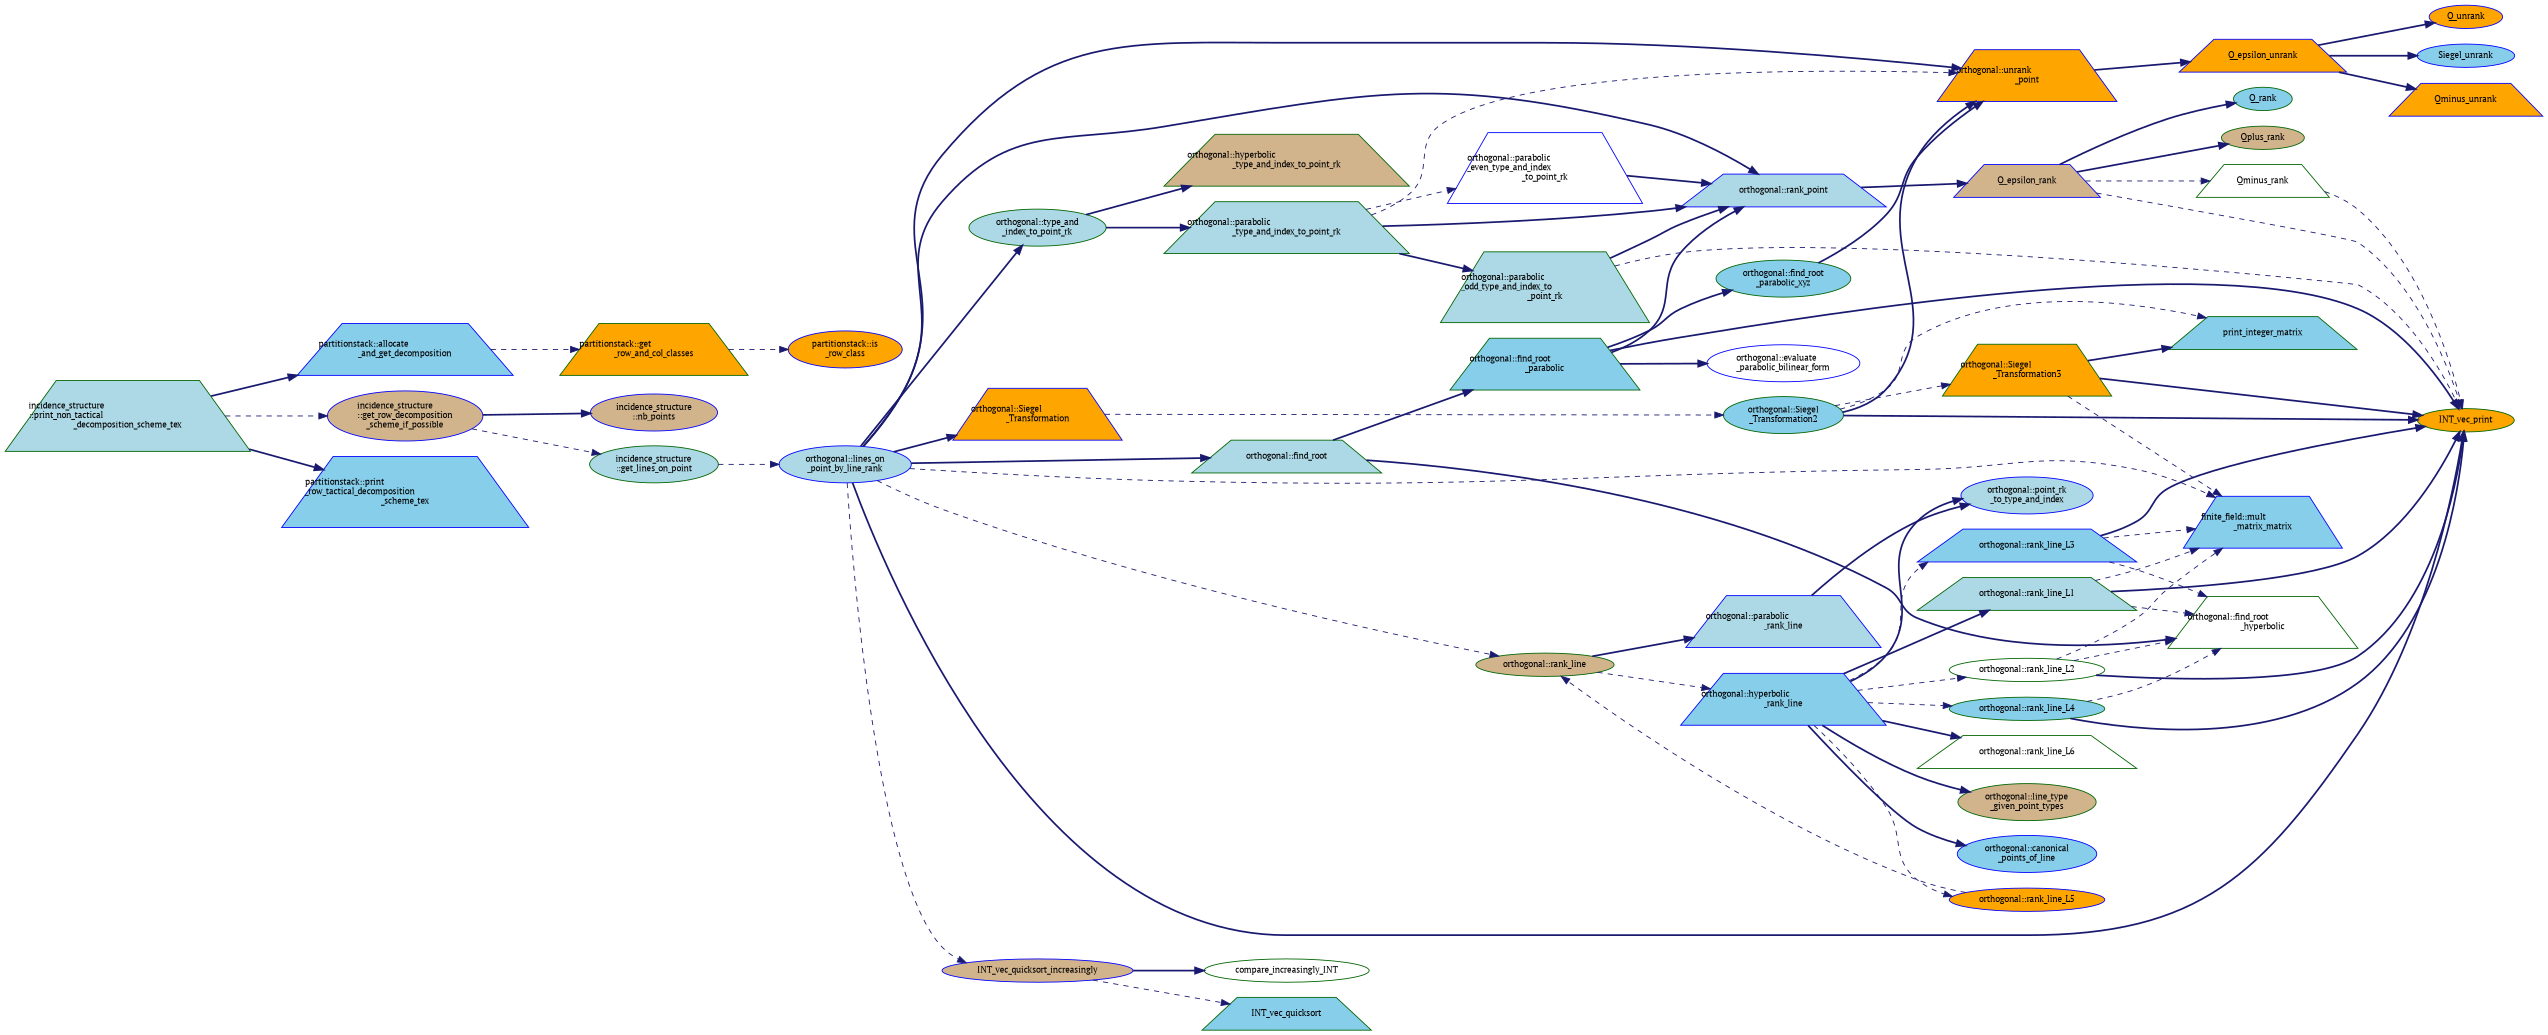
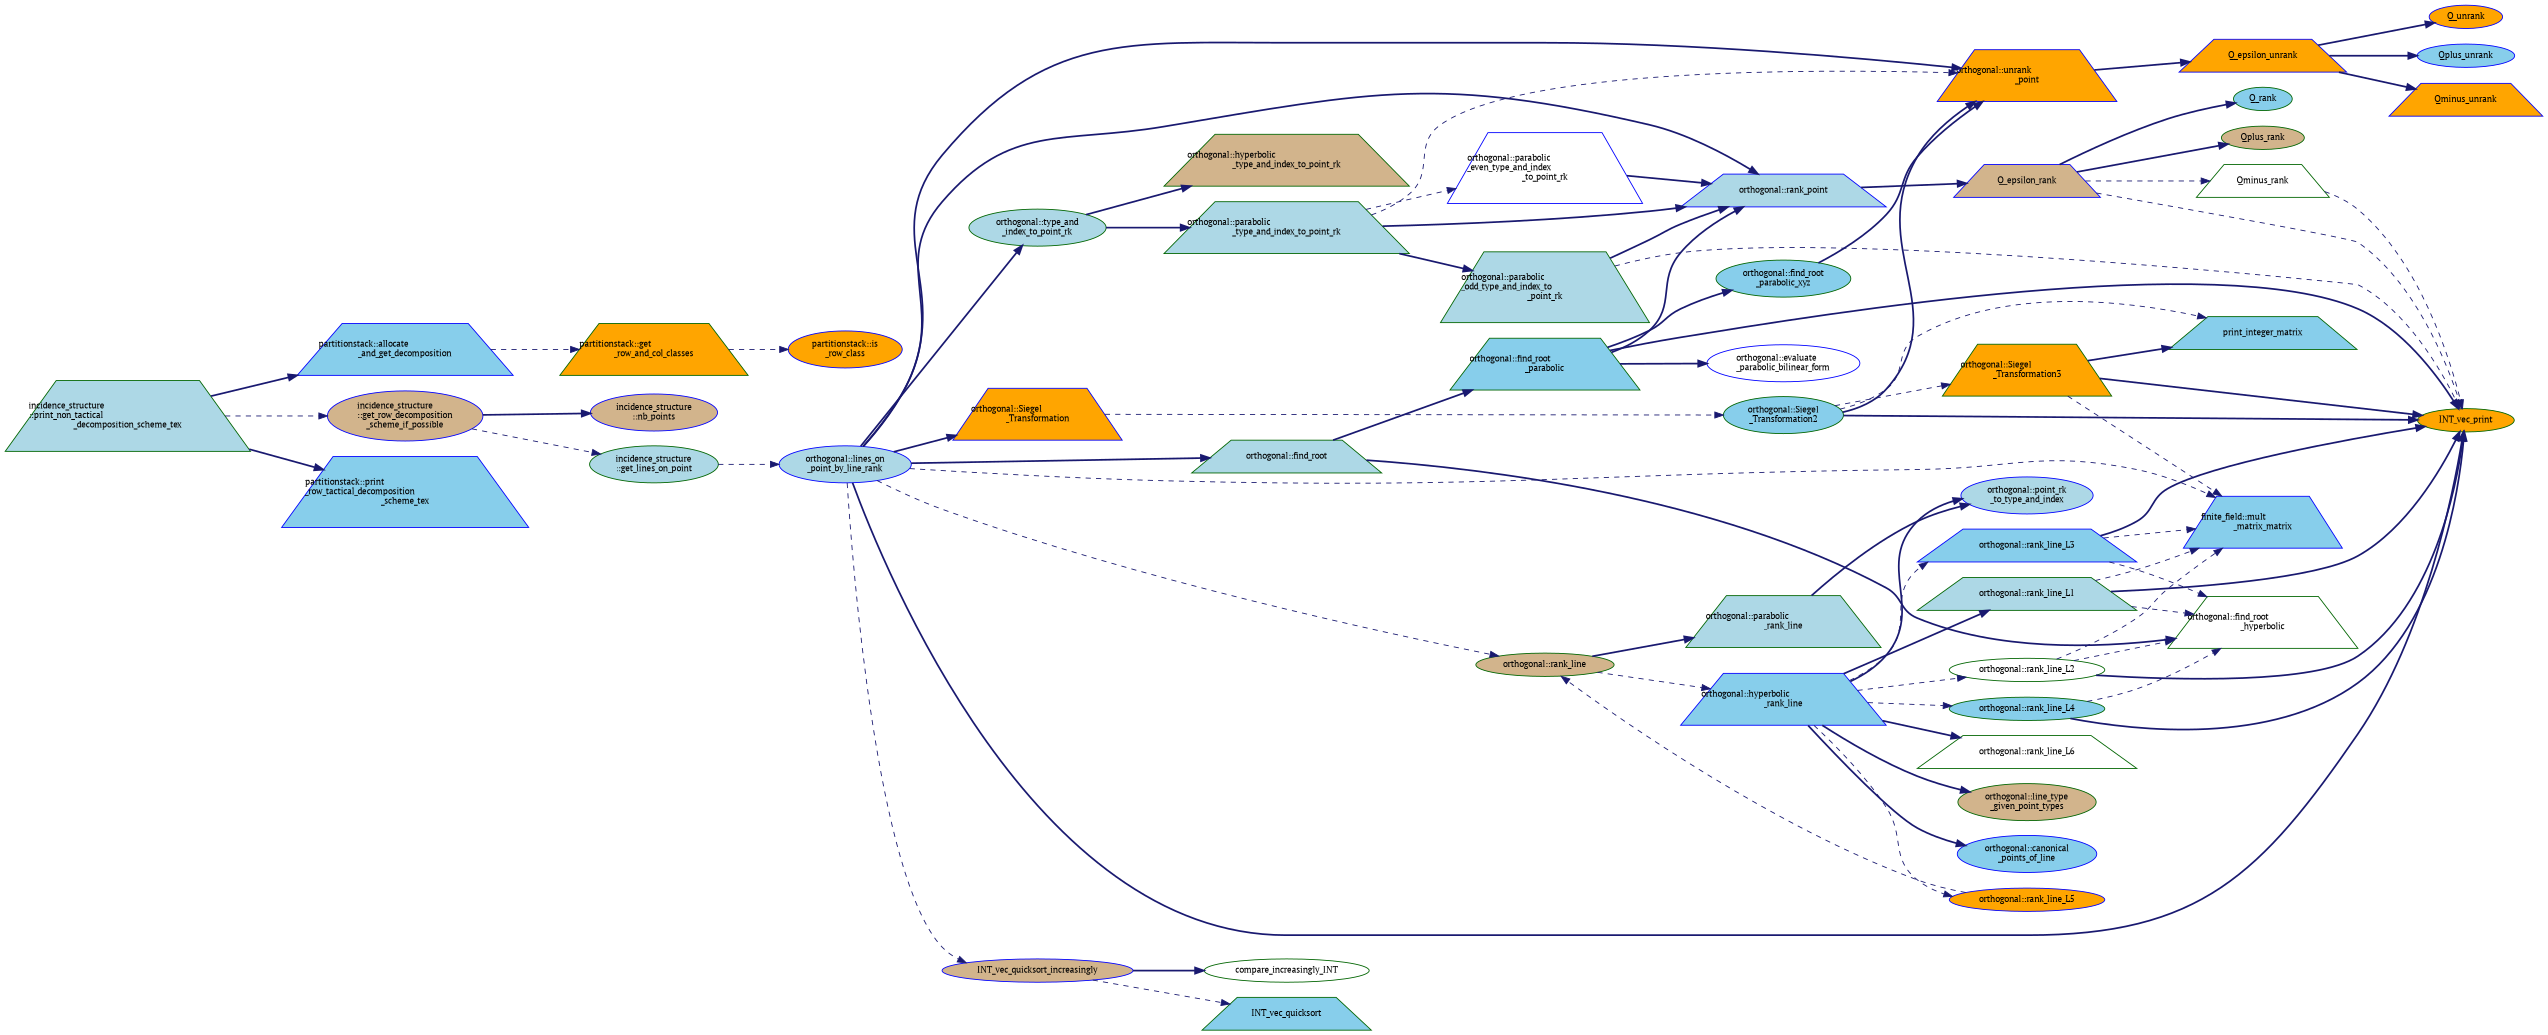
node "Siegel_unrank": label "Siegel_unrank" -> "Qplus_unrank"
node "orthogonal::parabolic _rank_line": color blue -> darkgreen
